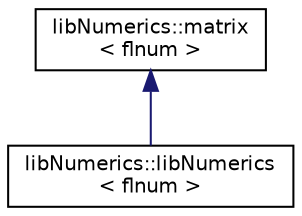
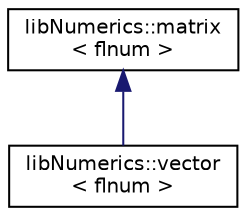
node "libNumerics::libNumerics < flnum >": label "libNumerics::libNumerics < flnum >" -> "libNumerics::vector < flnum >"
